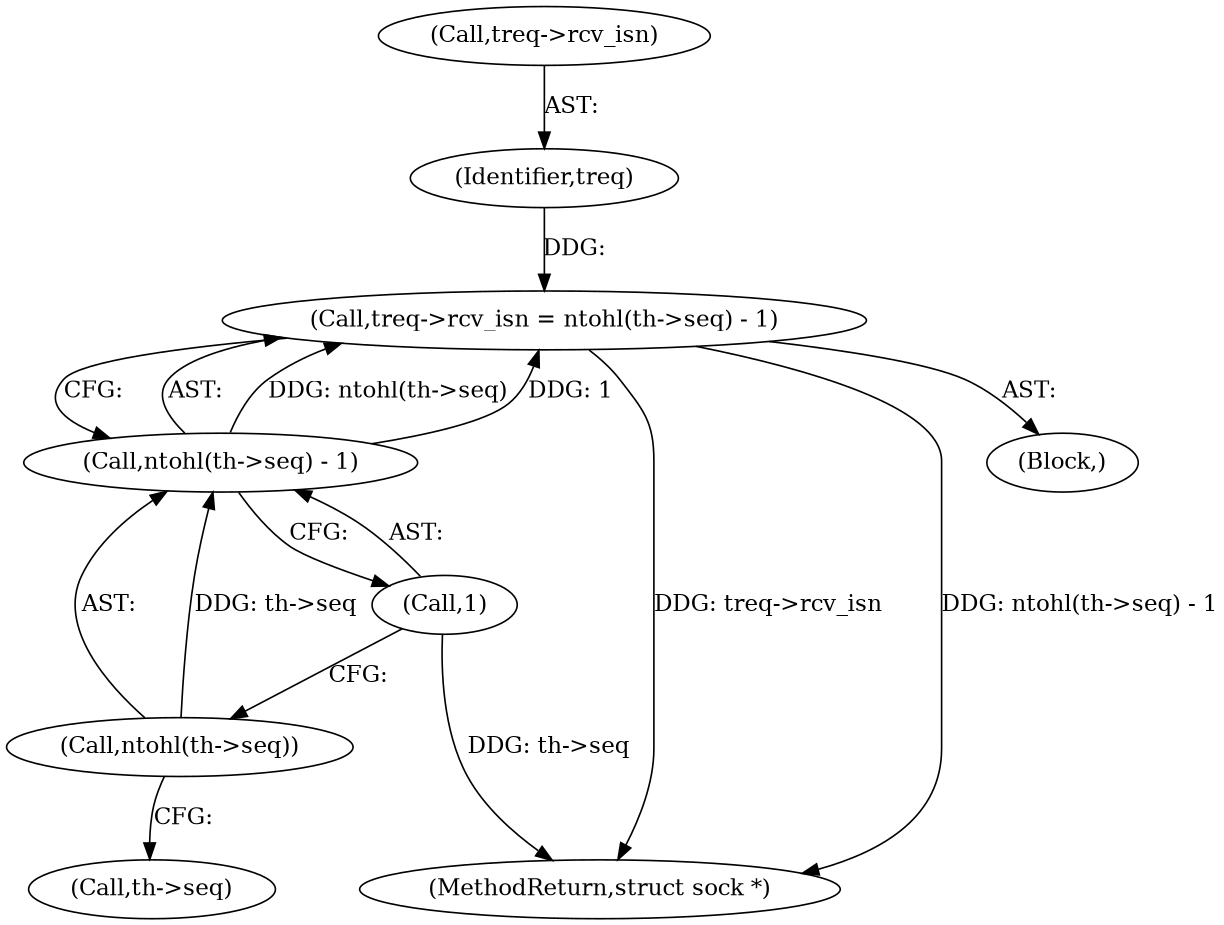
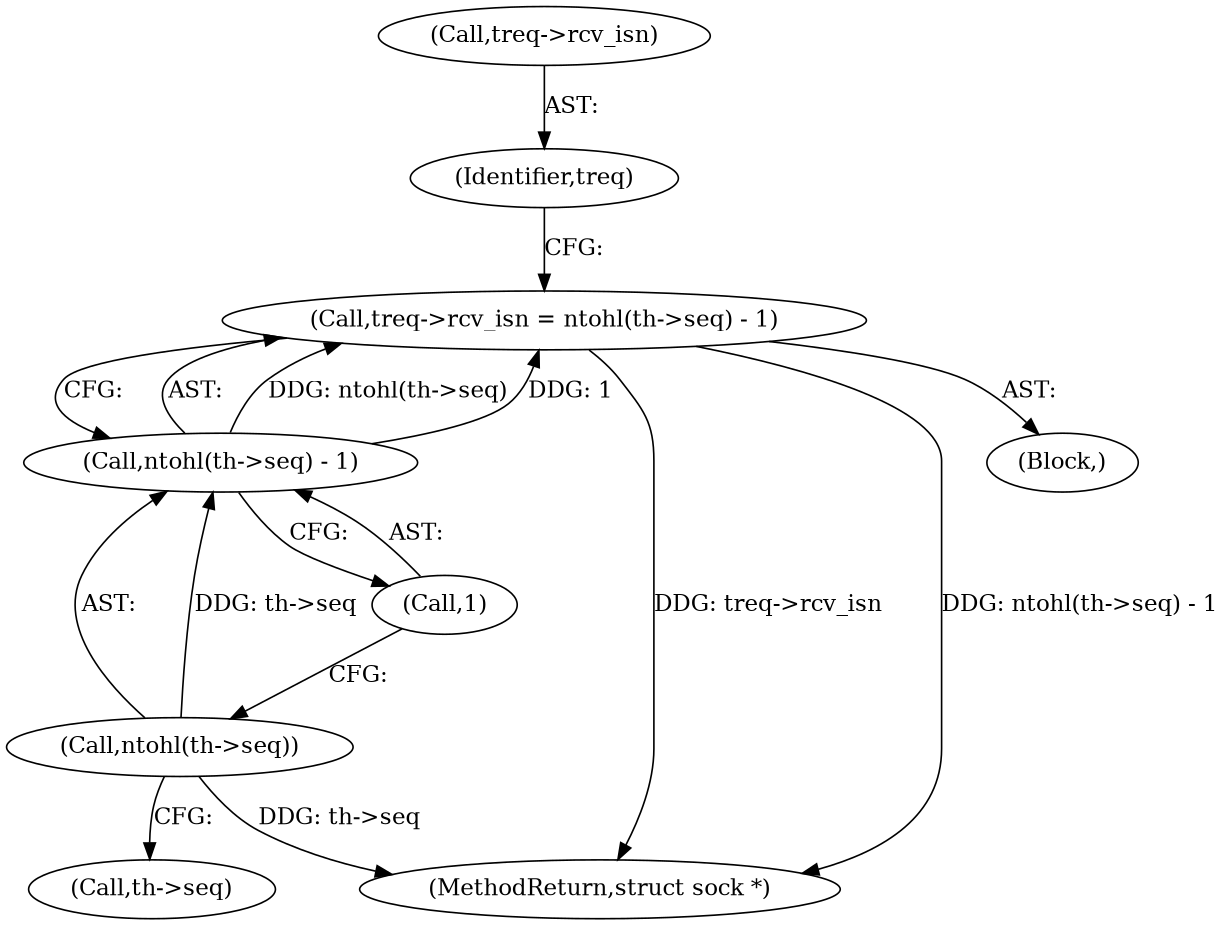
edge "(Identifier,treq)" -> "(Call,treq->rcv_isn = ntohl(th->seq) - 1)": label "DDG: " -> "CFG: "
edge "(Call,1)" -> "(MethodReturn,struct sock *)": now "(Call,ntohl(th->seq))" -> "(MethodReturn,struct sock *)"
